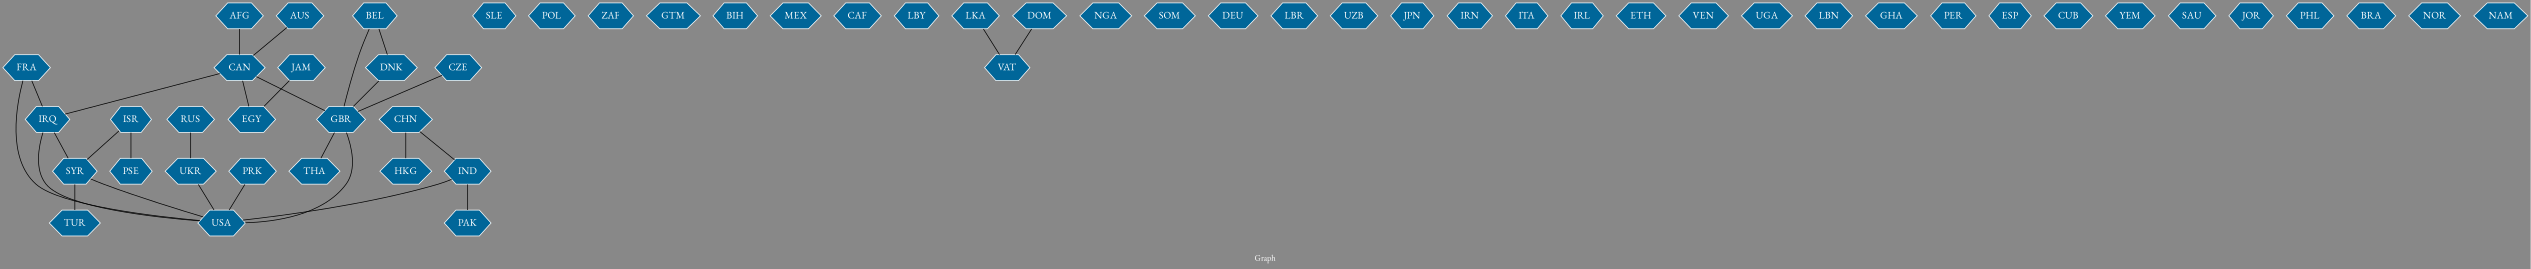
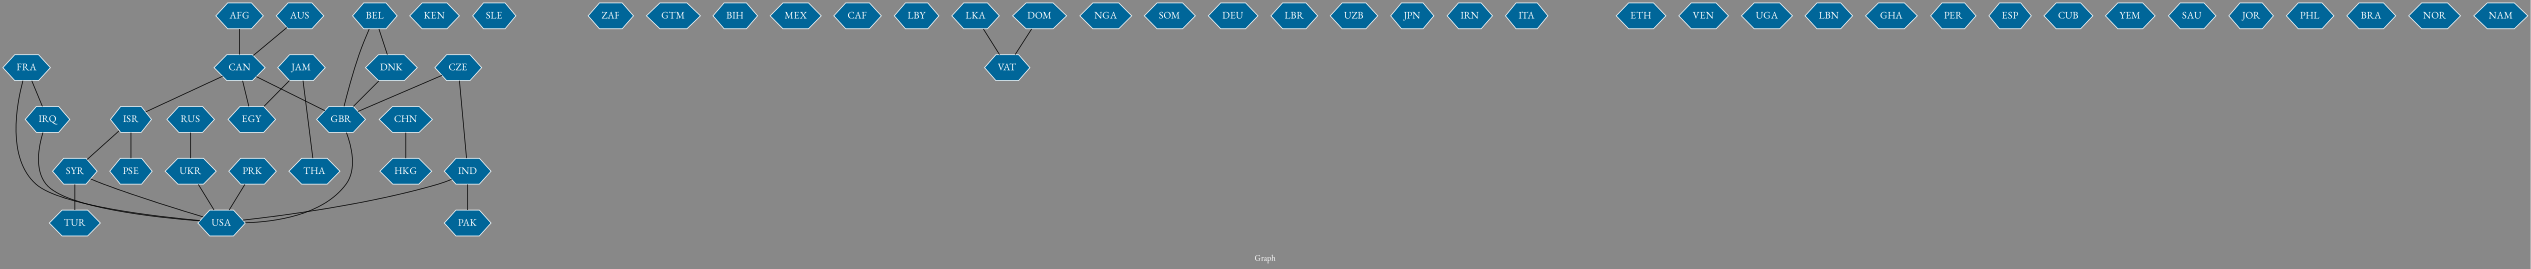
node "KEN": added
node "POL": removed
node "IRL": removed
edge "CAN" -- "IRQ": now "CAN" -- "ISR"
edge "IRQ" -- "SYR": removed
edge "GBR" -- "THA": now "JAM" -- "THA"
edge "CHN" -- "IND": now "CZE" -- "IND"
